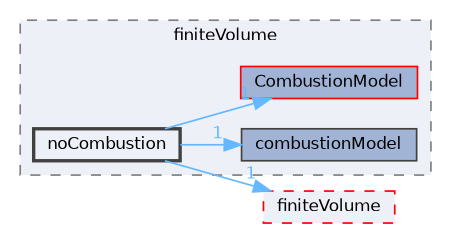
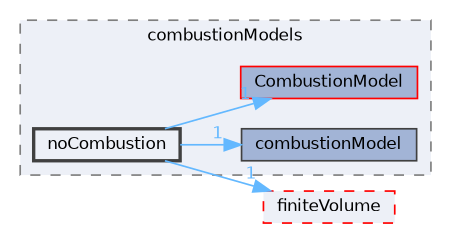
cluster "finiteVolume": label "finiteVolume" -> "combustionModels"
